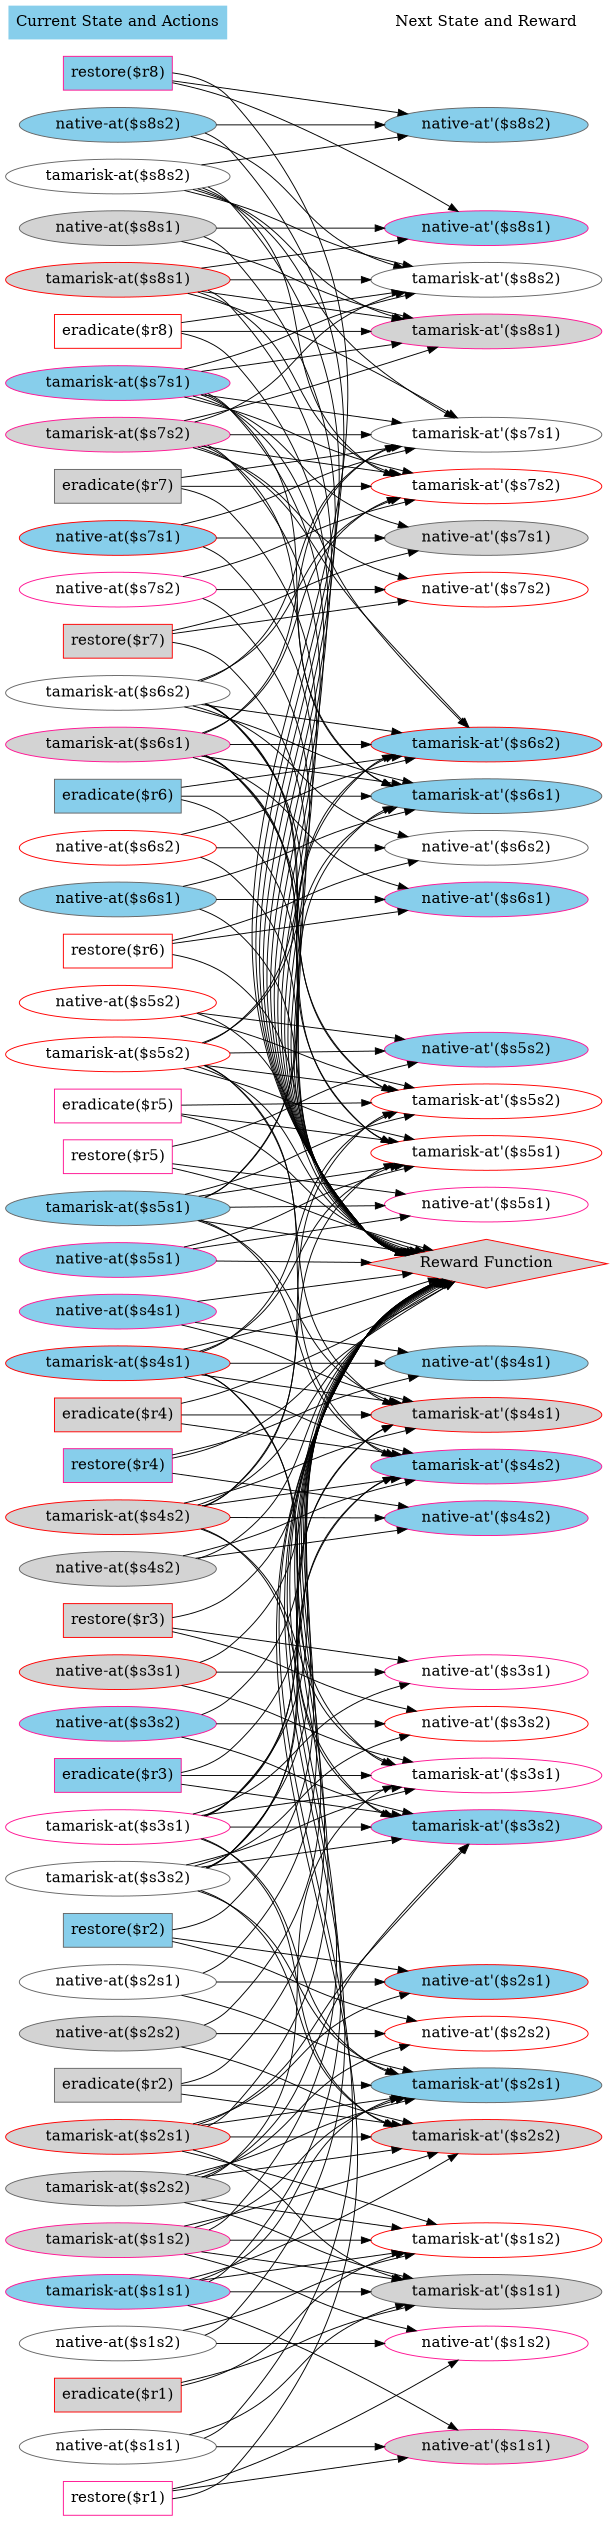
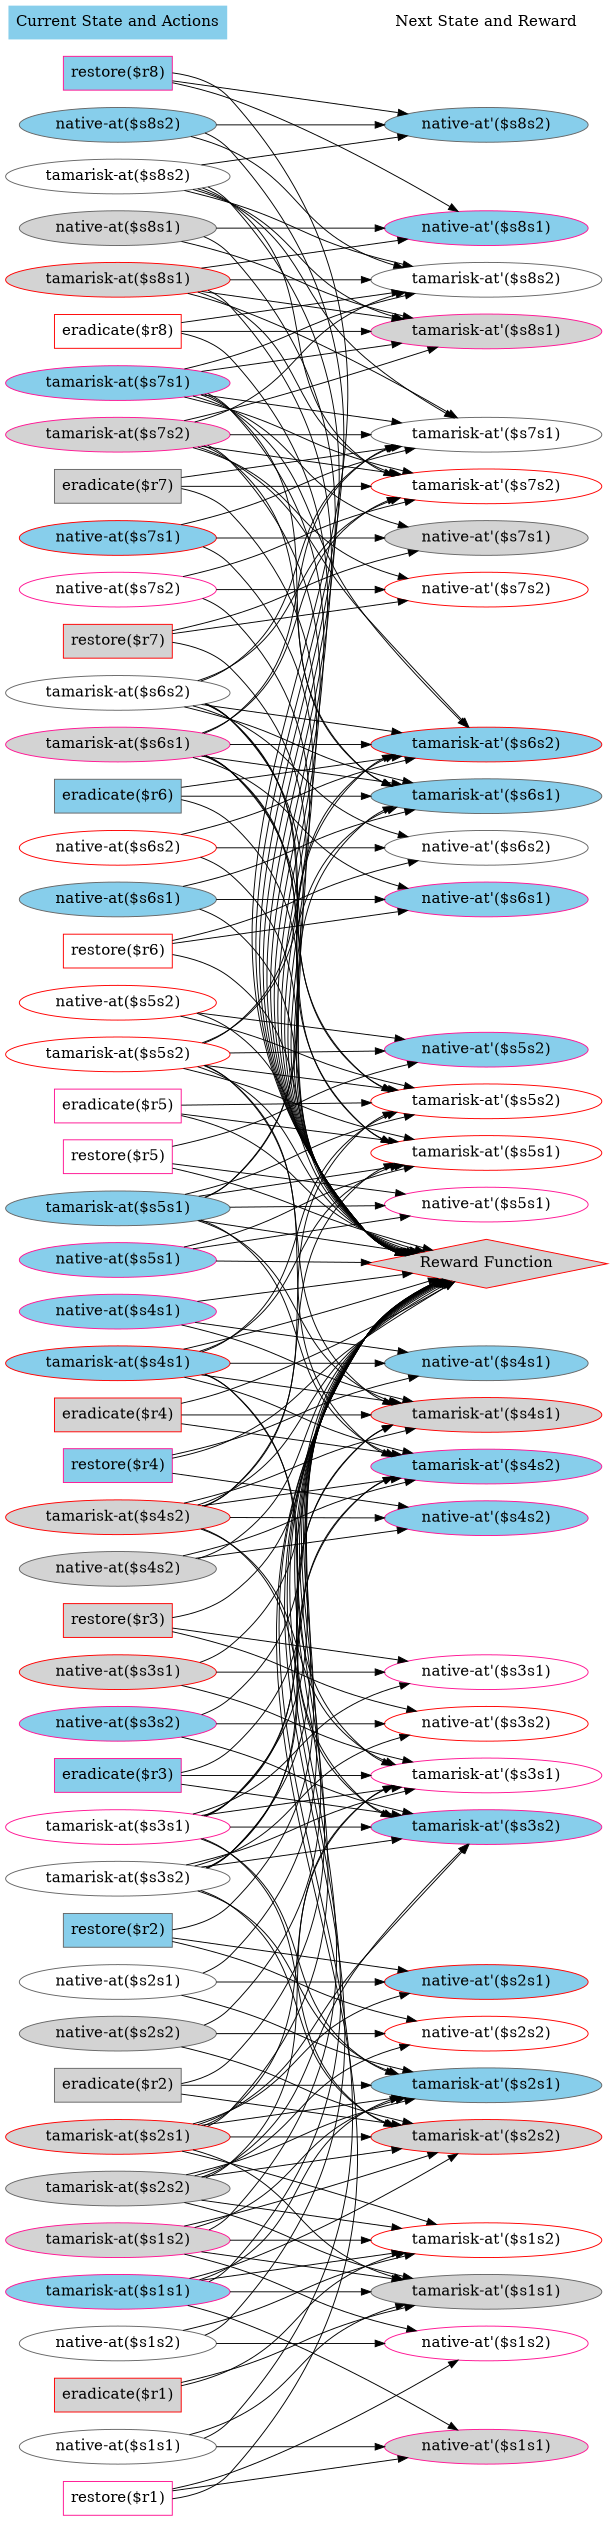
edge "tamarisk-at($s2s1)" -> "tamarisk-at'($s3s1)": added
